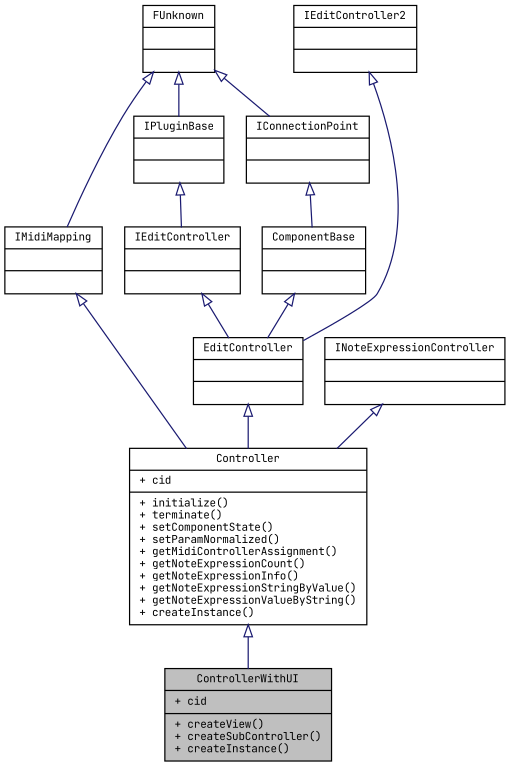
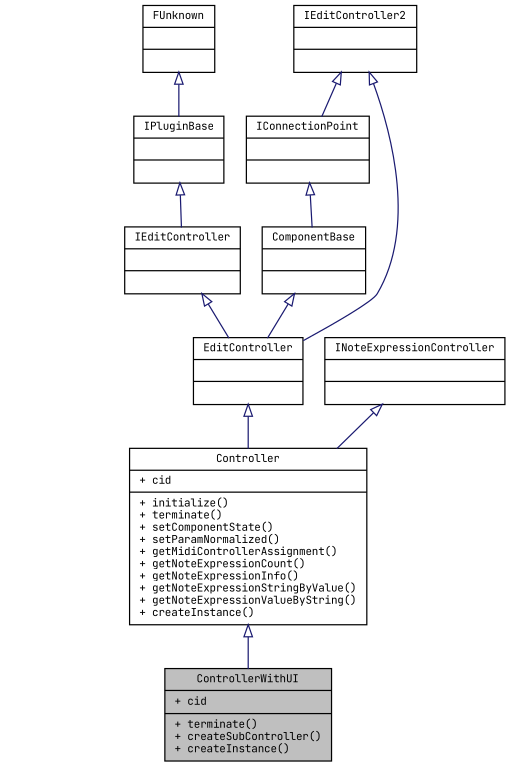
edge "IConnectionPoint" -> "FUnknown": now "IConnectionPoint" -> "IEditController2"
node "IMidiMapping": removed
node "ControllerWithUI": text "+ createView()" -> "+ terminate()"
